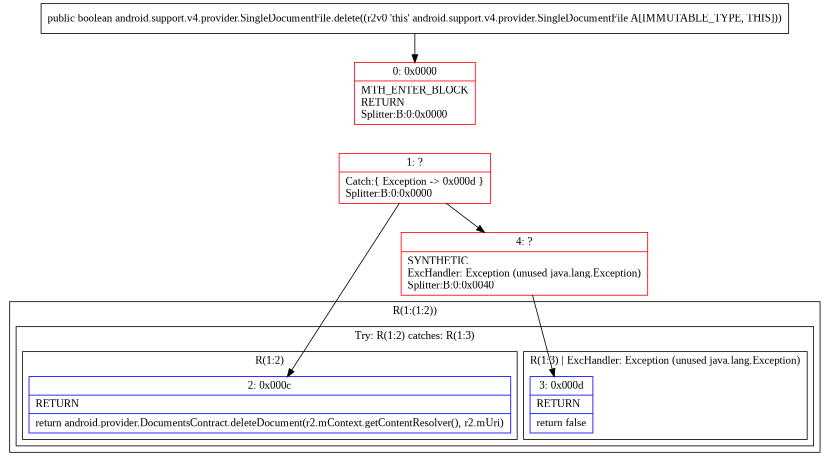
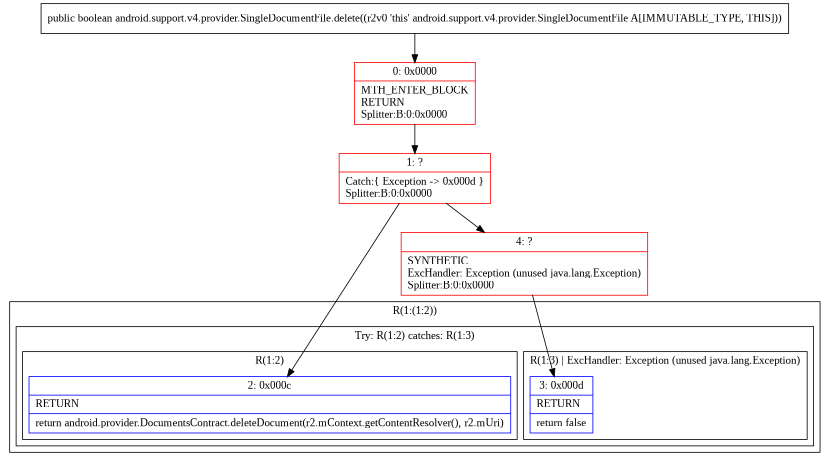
edge "0: 0x0000" -> "1: ?": added
node "4: ?": text "Splitter:B:0:0x0040" -> "Splitter:B:0:0x0000"
